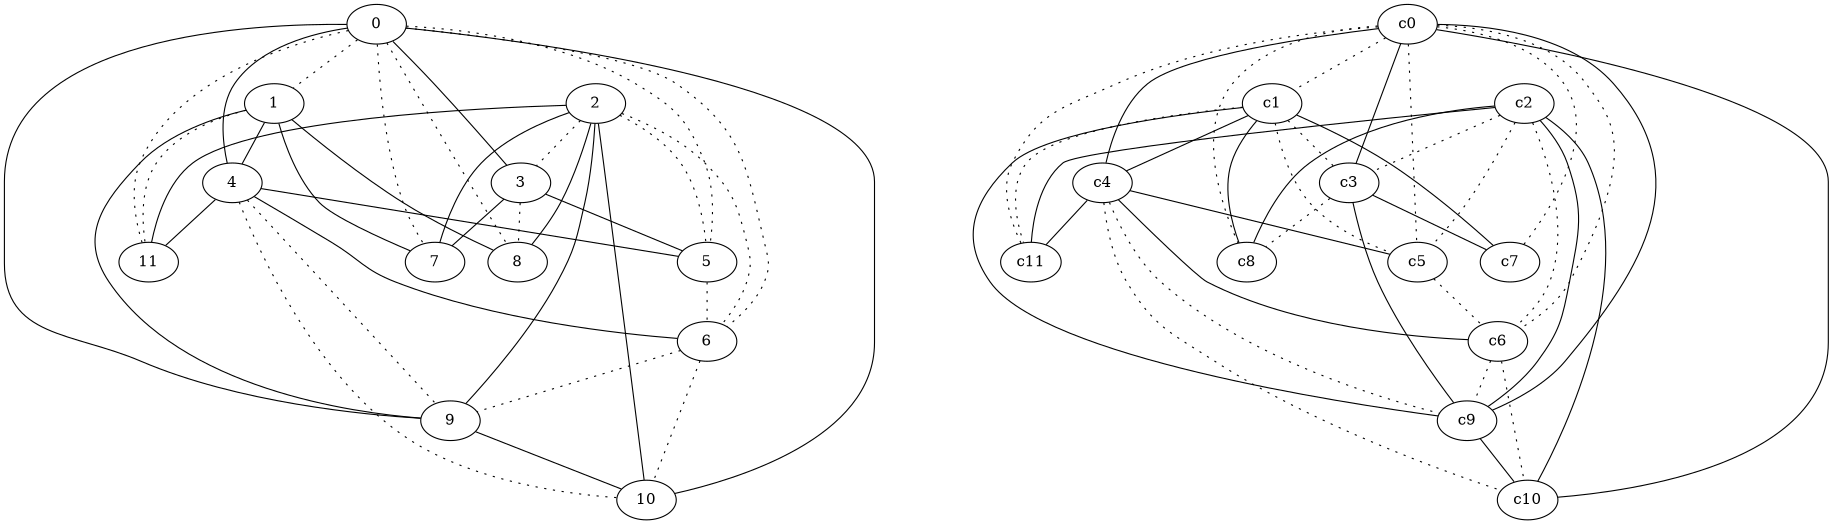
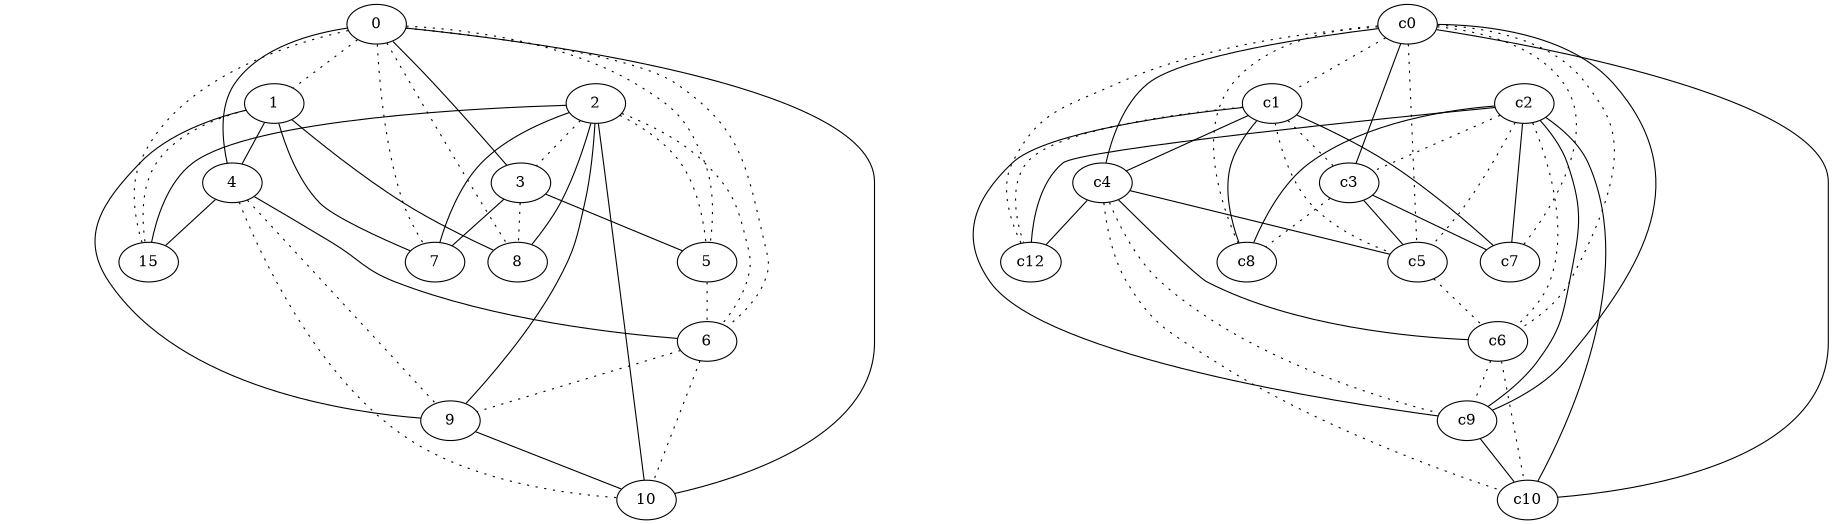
edge "c2" -- "c7": added
edge "4" -- "5": removed
edge "0" -- "9": removed
node "11": label "11" -> "15"
node "c11": label "c11" -> "c12"
edge "c3" -- "c9": now "c3" -- "c5"
